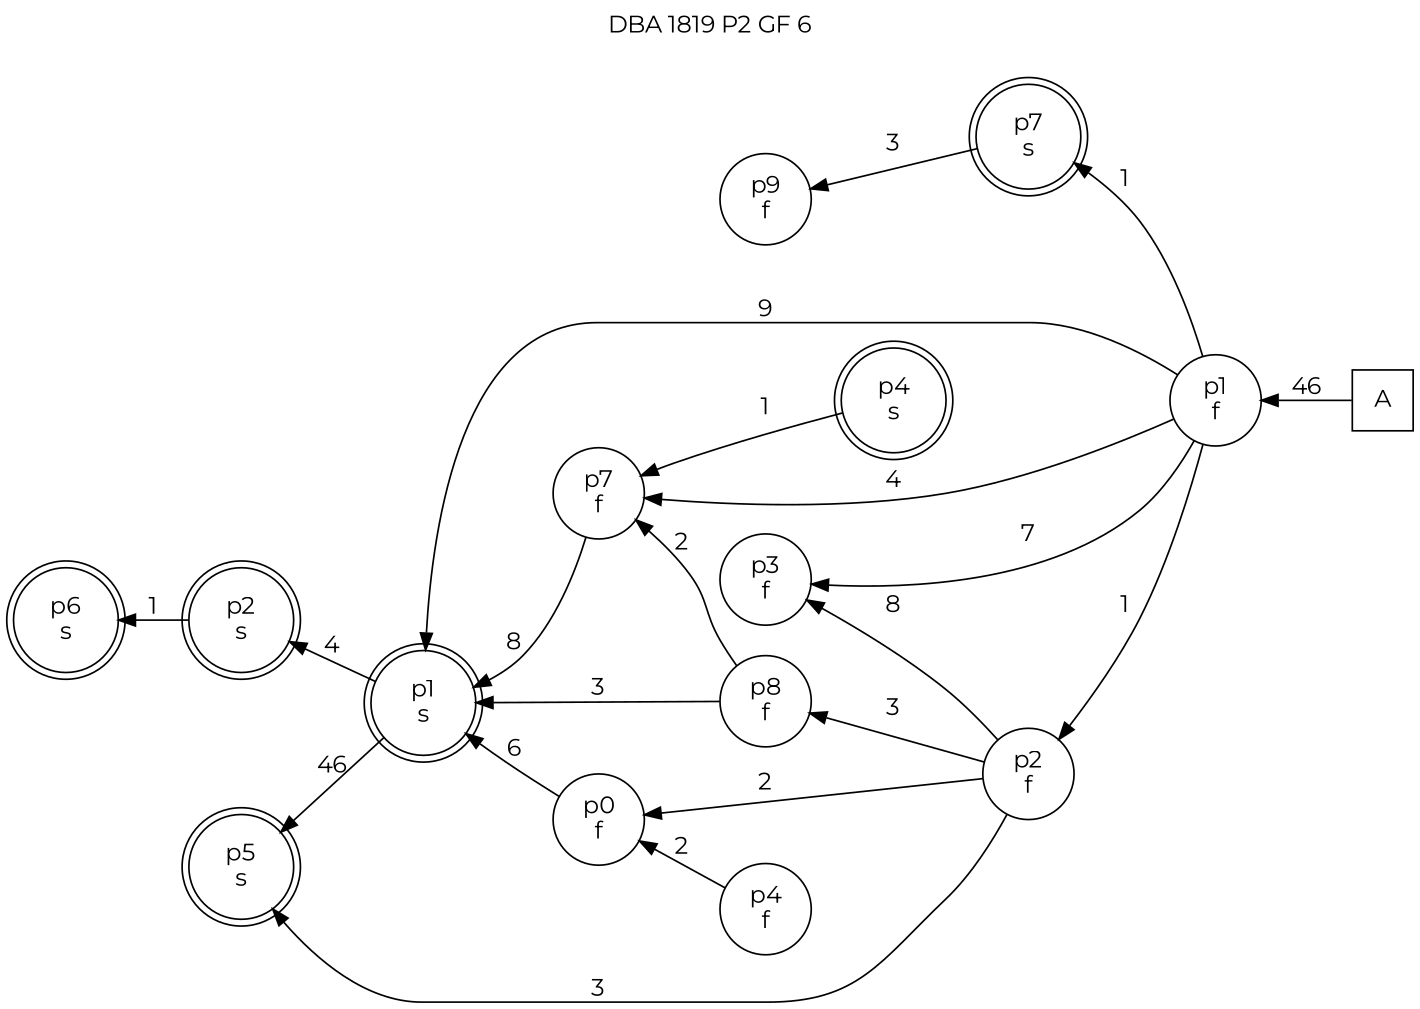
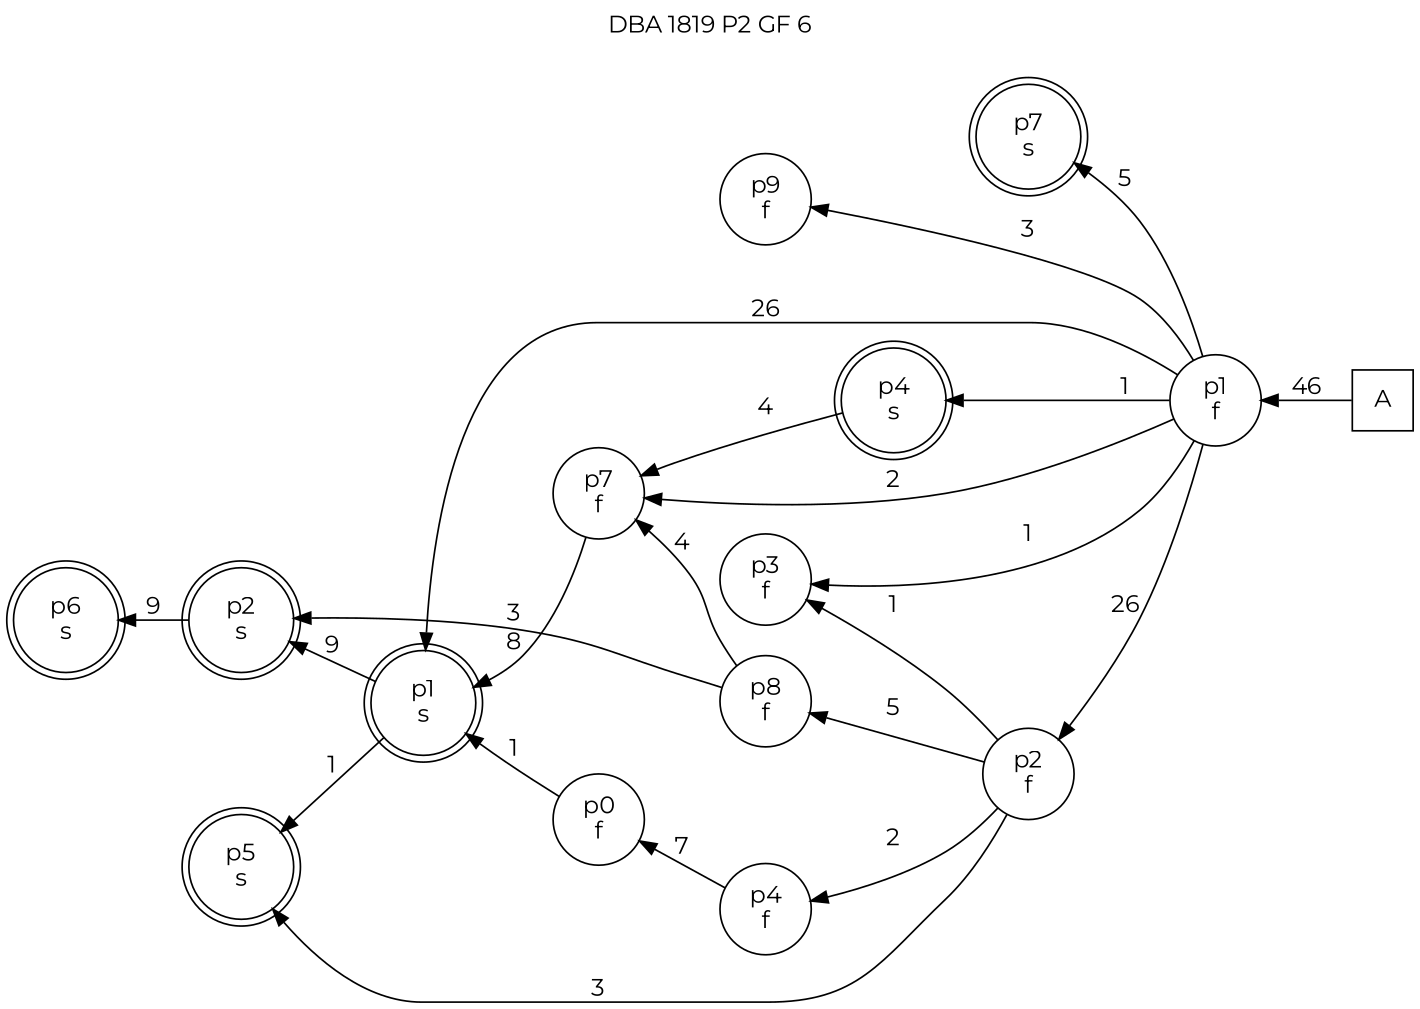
edge "p7 s" -> "p9 f": now "p1 f" -> "p9 f"
edge "p1 f" -> "p7 s": label "1" -> "5"
edge "p1 f" -> "p1 s": label "9" -> "26"
edge "p1 f" -> "p4 s": added, label "1"
edge "p4 s" -> "p7 f": label "1" -> "4"
edge "p1 f" -> "p7 f": label "4" -> "2"
edge "p1 f" -> "p3 f": label "7" -> "1"
edge "p8 f" -> "p7 f": label "2" -> "4"
edge "p2 f" -> "p3 f": label "8" -> "1"
edge "p1 f" -> "p2 f": label "1" -> "26"
edge "p2 s" -> "p6 s": label "1" -> "9"
edge "p1 s" -> "p2 s": label "4" -> "9"
edge "p8 f" -> "p1 s": now "p8 f" -> "p2 s"
edge "p2 f" -> "p8 f": label "3" -> "5"
edge "p0 f" -> "p1 s": label "6" -> "1"
edge "p1 s" -> "p5 s": label "46" -> "1"
edge "p2 f" -> "p0 f": now "p2 f" -> "p4 f"
edge "p4 f" -> "p0 f": label "2" -> "7"
